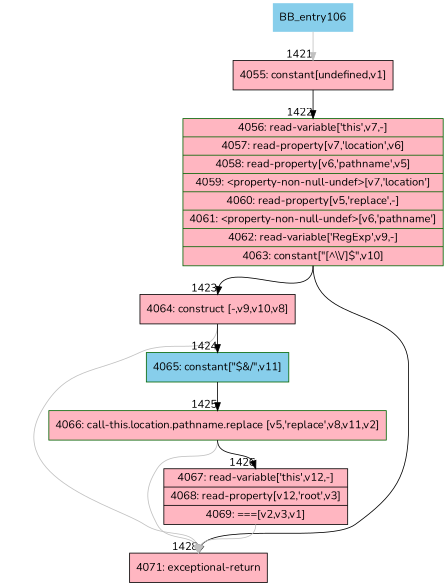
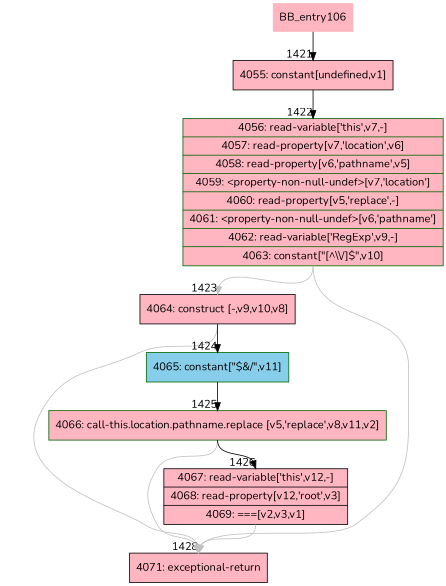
node "BB_entry106": fillcolor skyblue -> lightpink
edge "BB_entry106" -> "4055: constant[undefined,v1]": color gray -> black
edge "4056: read-variable['this',v7,-]" -> "4064: construct [-,v9,v10,v8]": color black -> gray
edge "4056: read-variable['this',v7,-]" -> "4071: exceptional-return": color black -> gray
